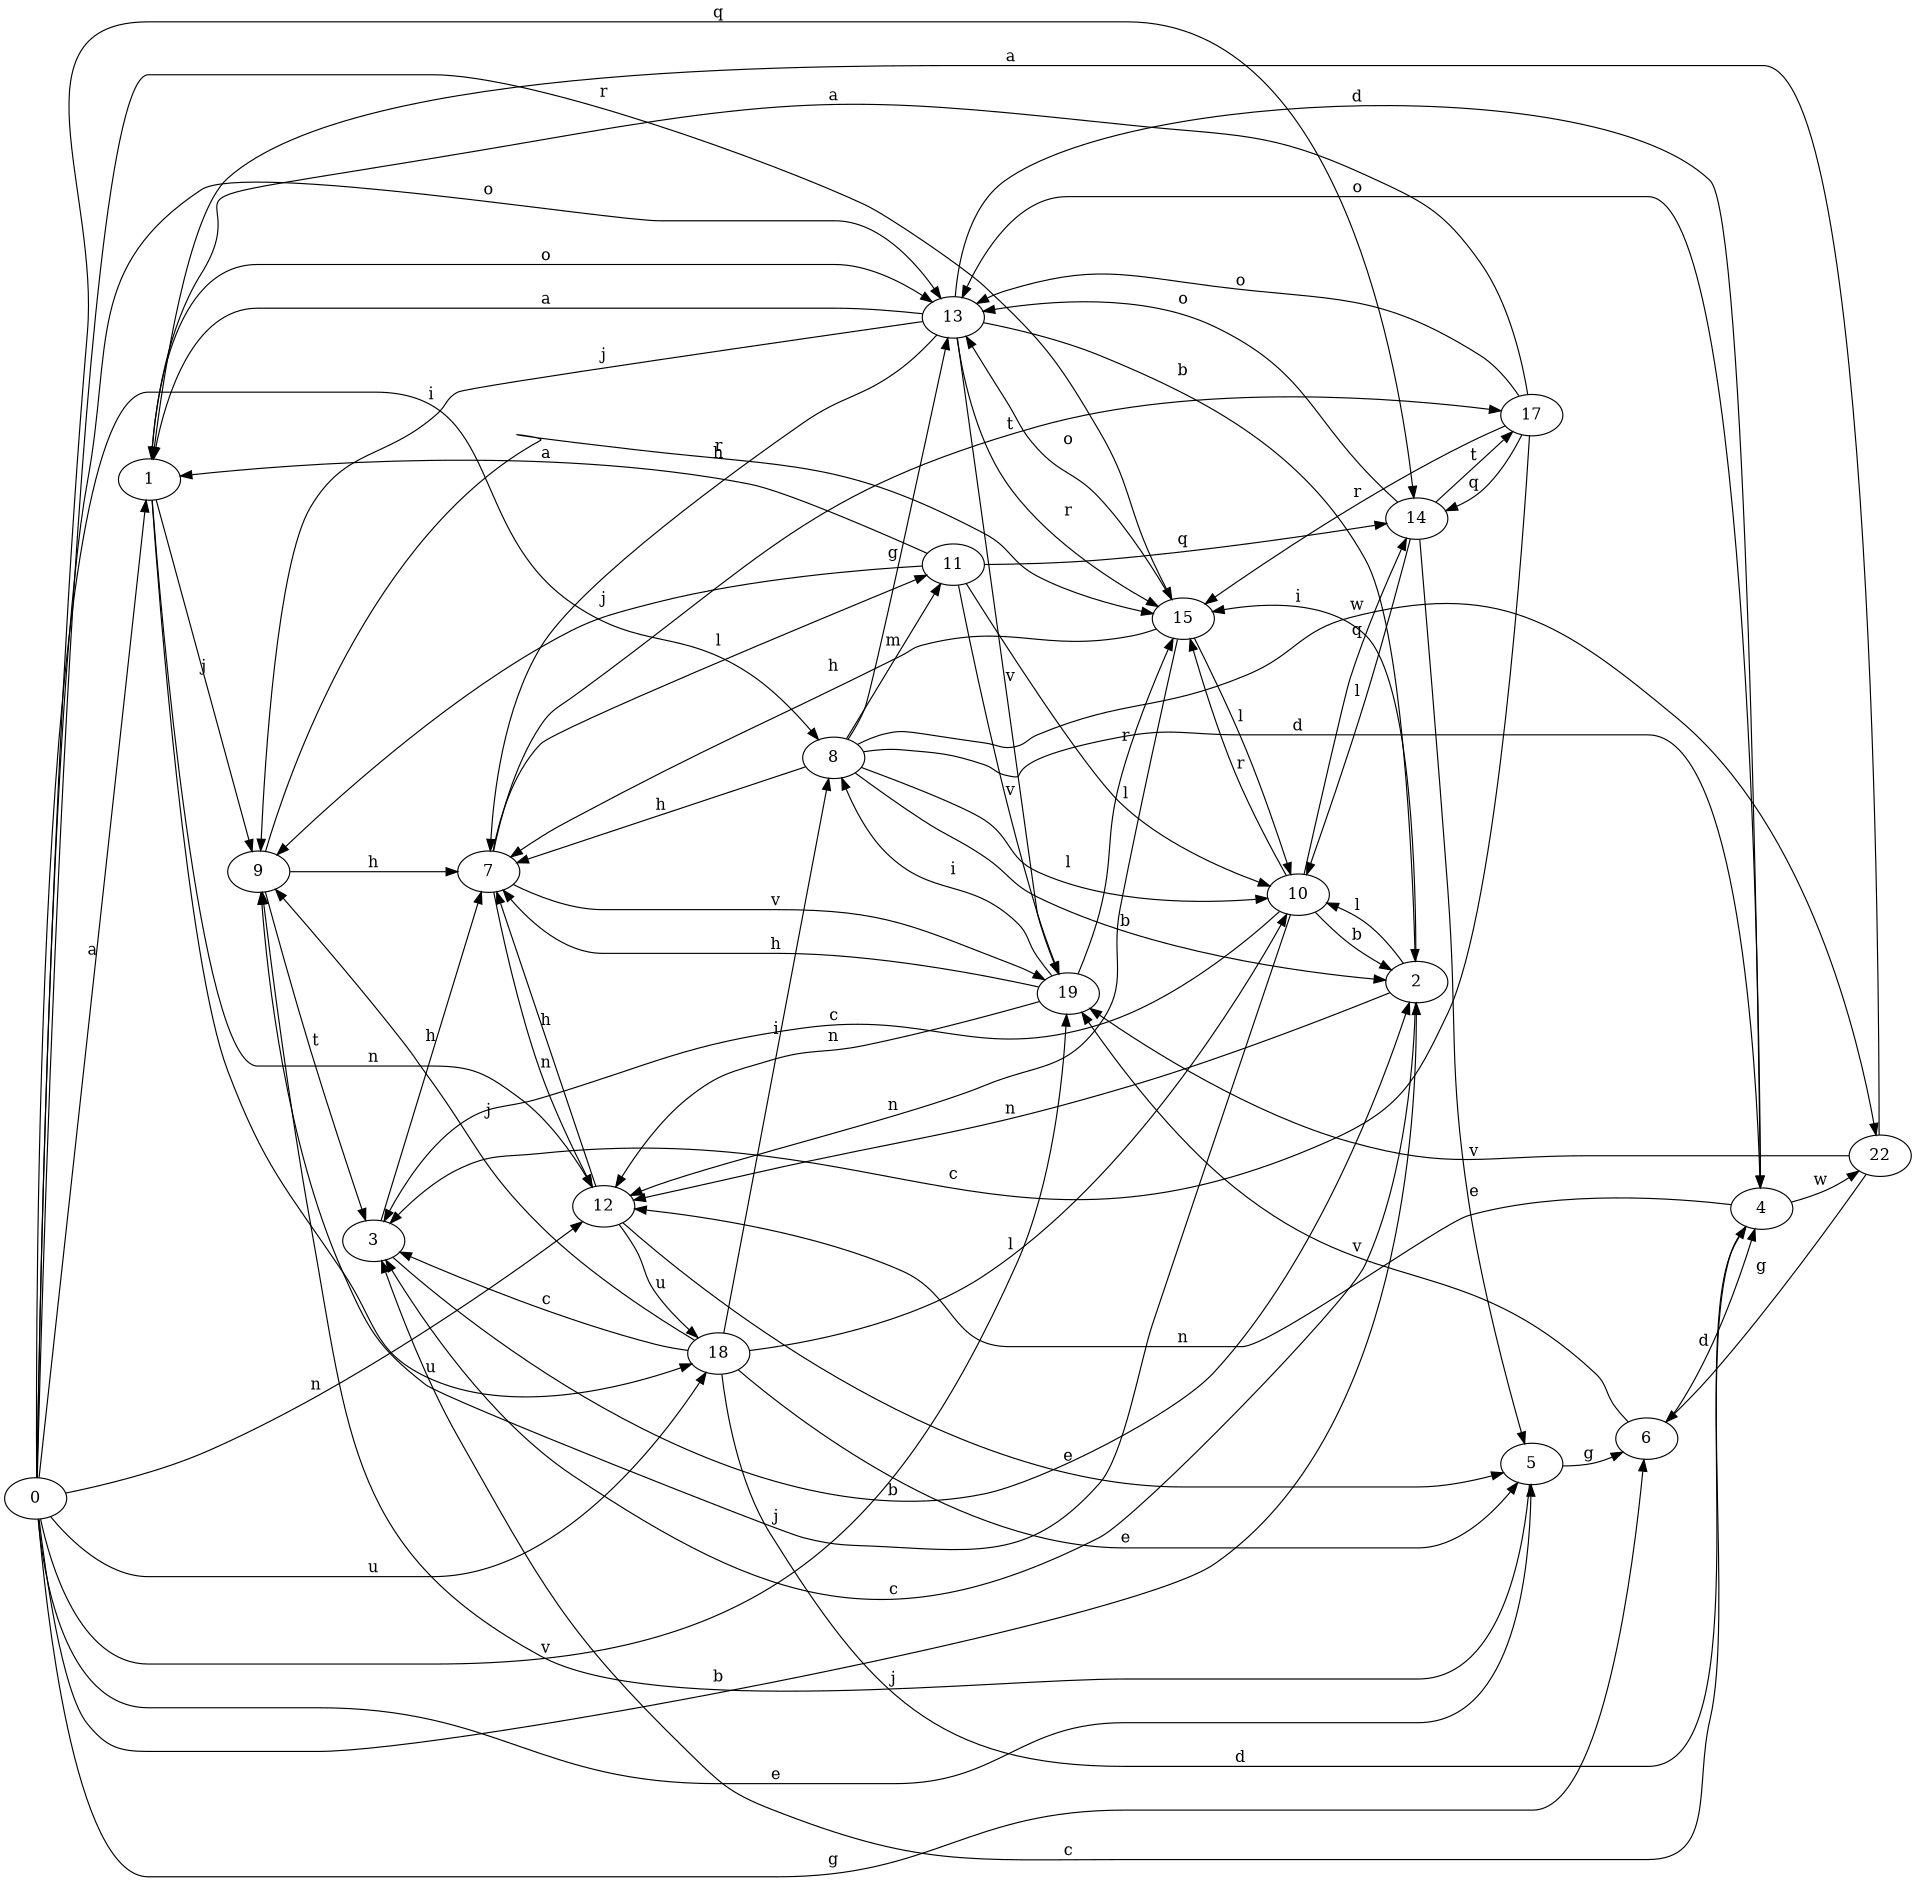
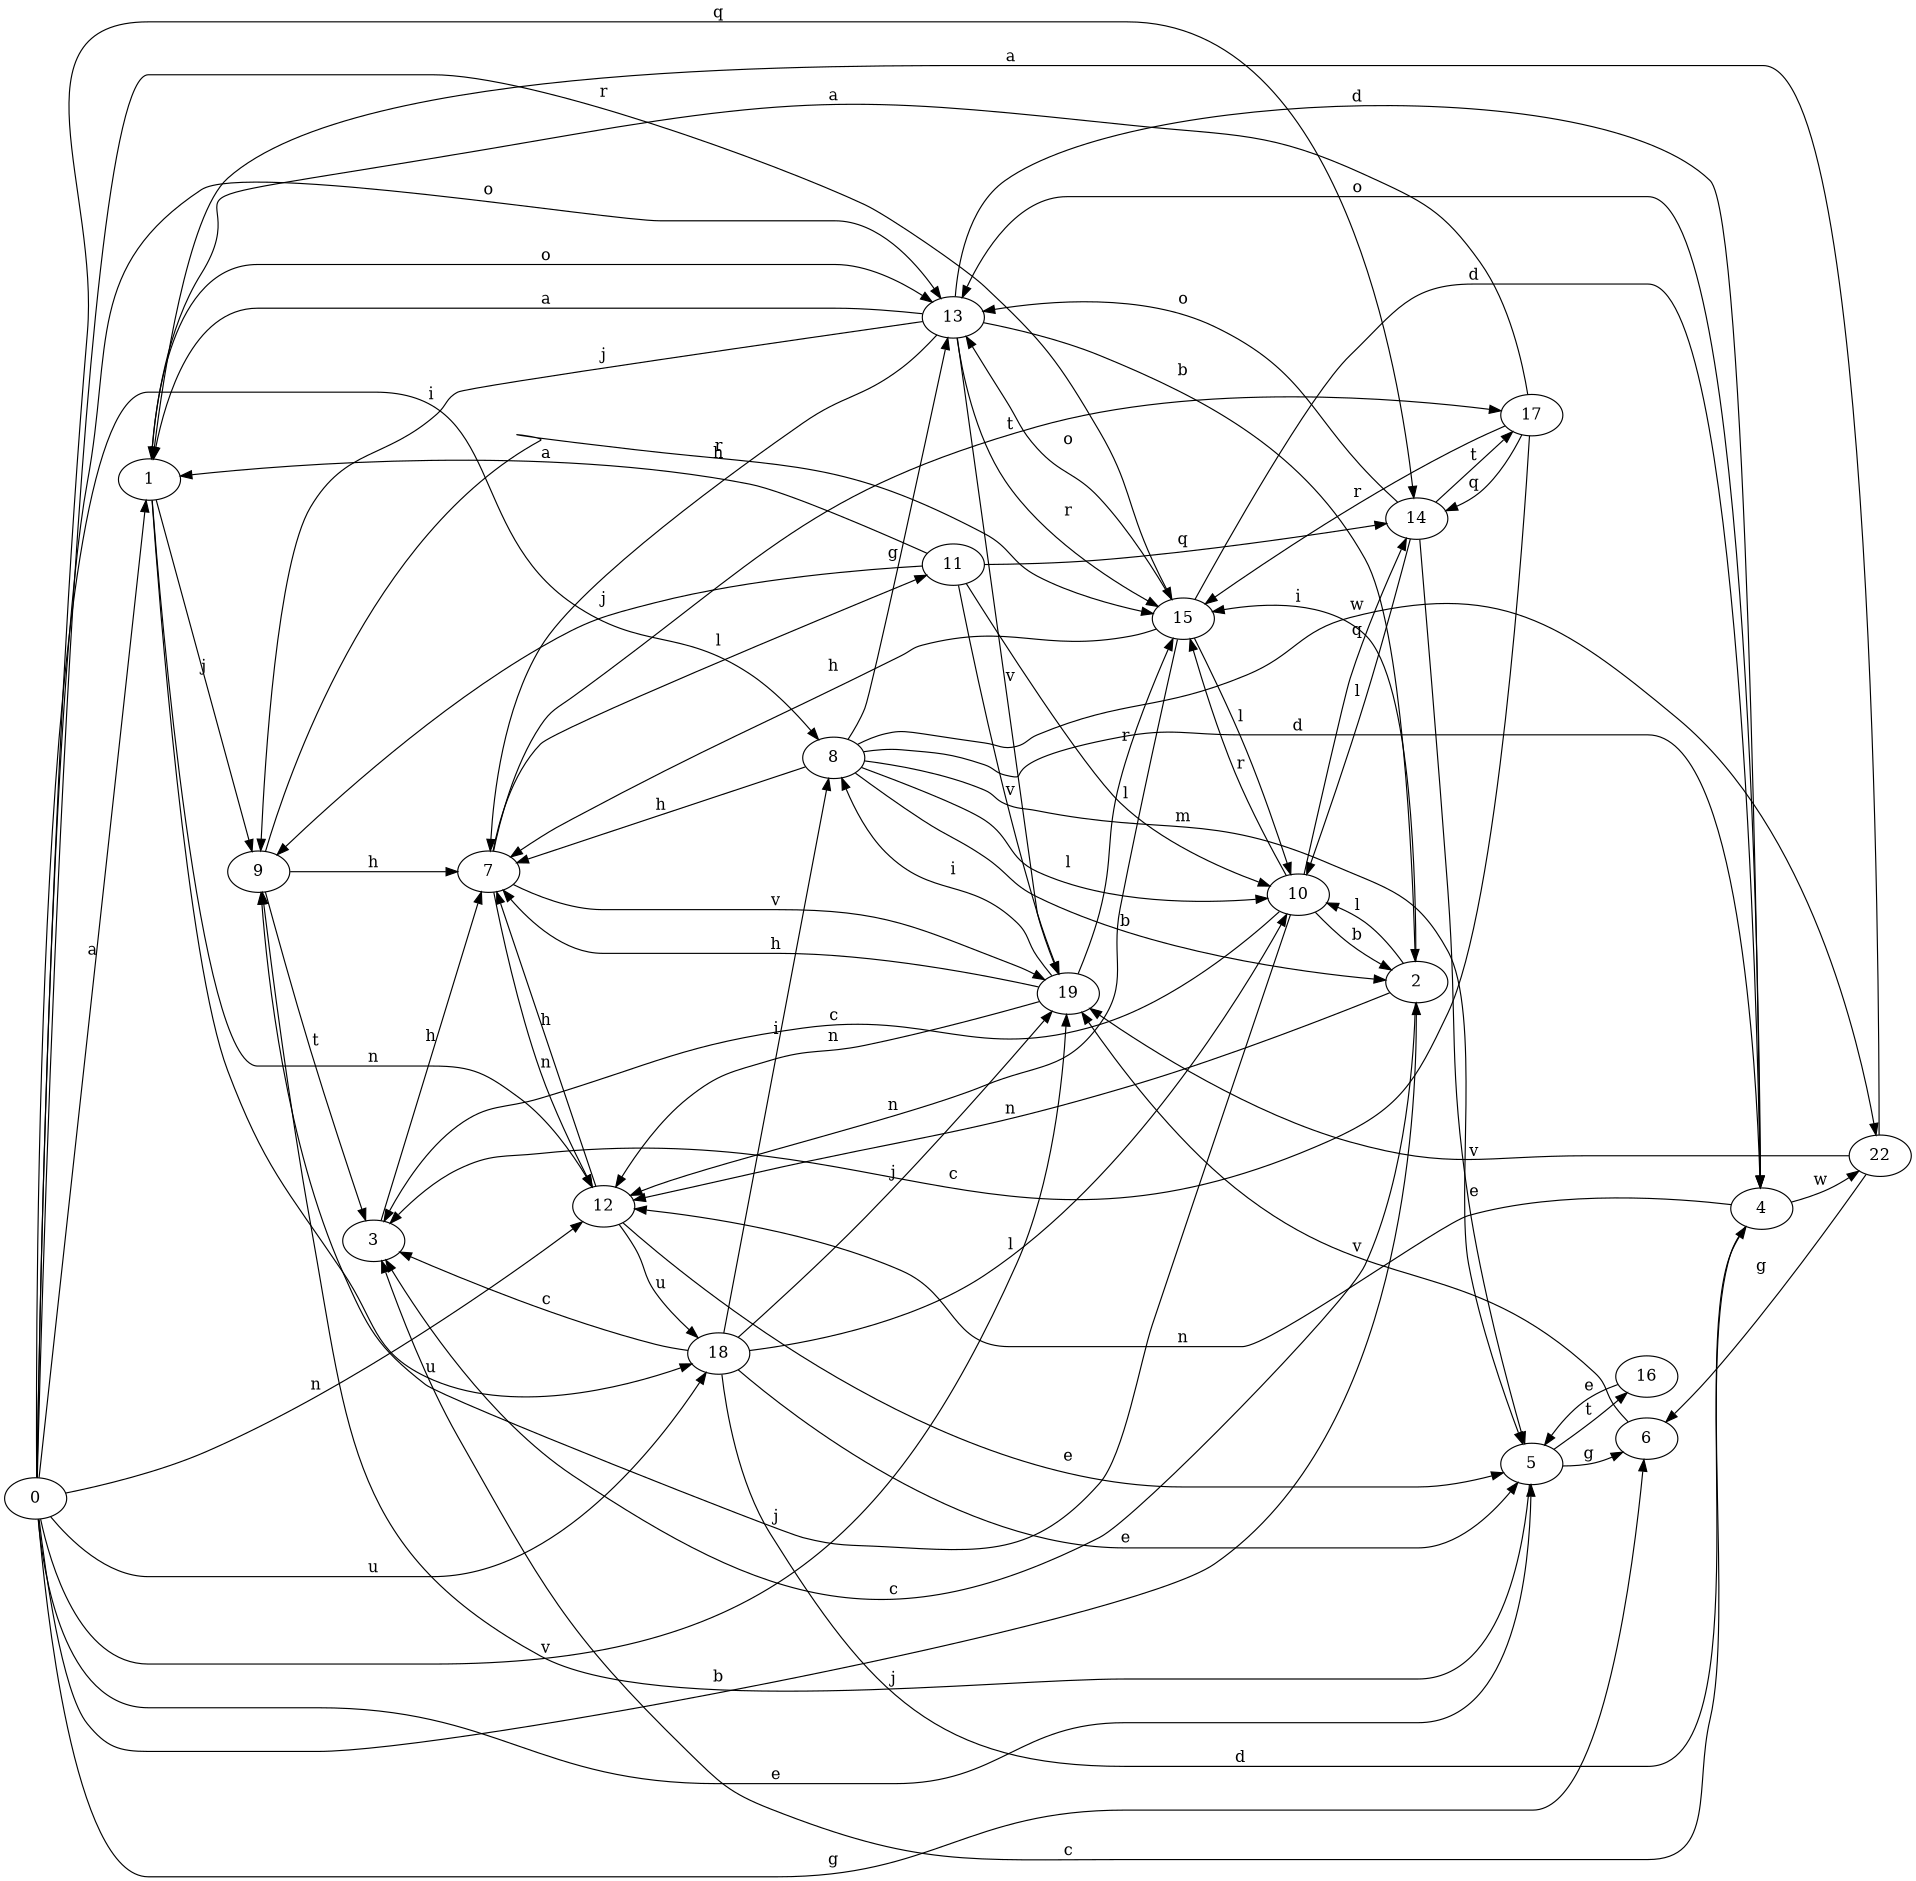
edge "17" -> "13": removed, label "o"
edge "8" -> "11": now "8" -> "5"
edge "18" -> "9": now "18" -> "19"
edge "6" -> "4": now "15" -> "4"
node "16": added
edge "3" -> "2": removed, label "b"
